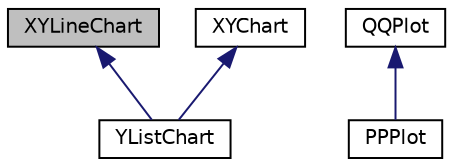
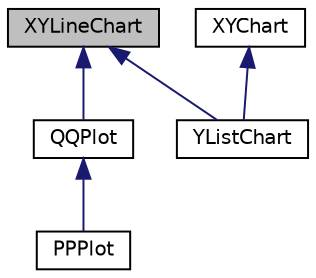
edge "QQPlot" -> "XYLineChart": added
